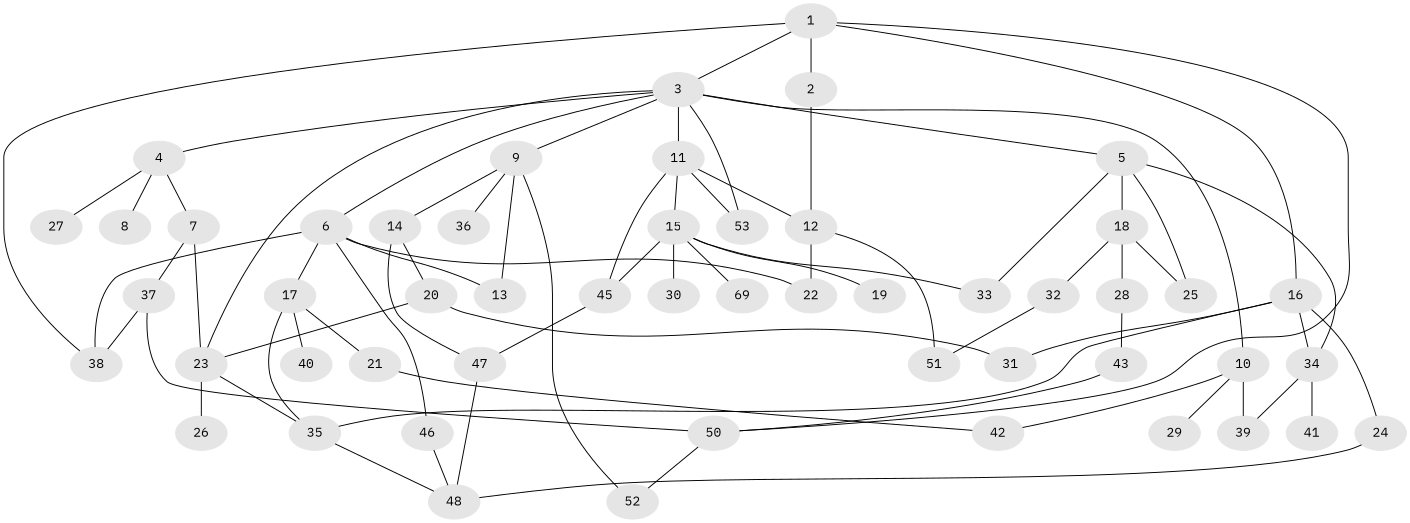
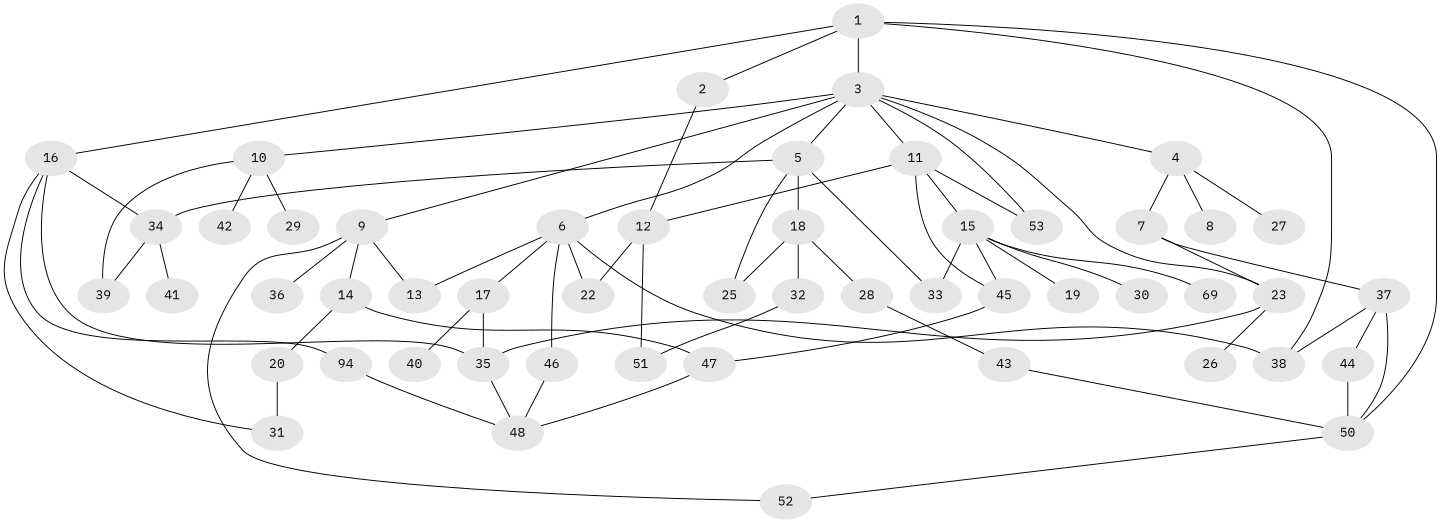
edge "20" -- "23": removed
node "21": removed
node "44": added
node "24": label "24" -> "94"
